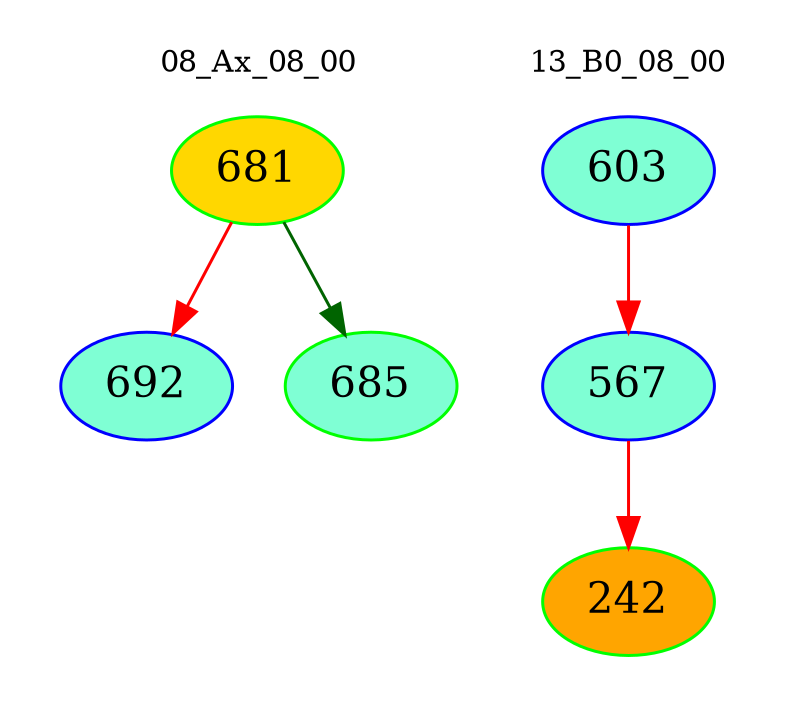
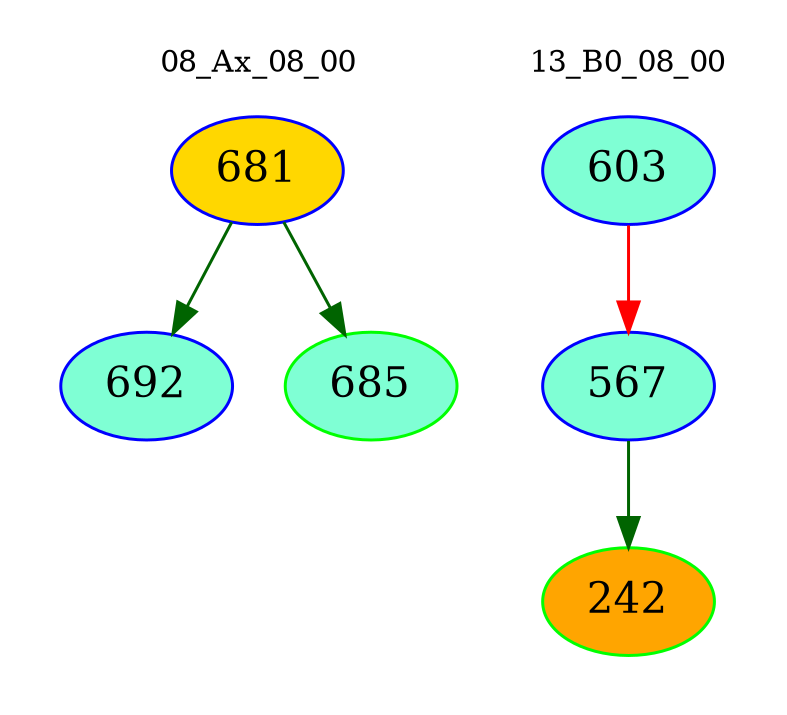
node "681": color green -> blue
edge "681" -> "692": color red -> darkgreen
edge "567" -> "242": color red -> darkgreen
